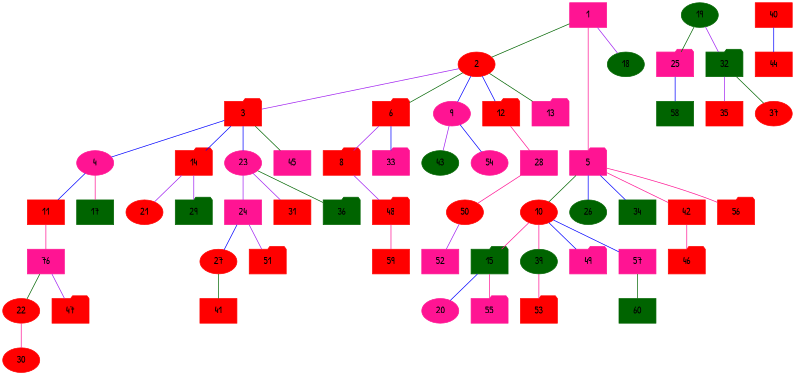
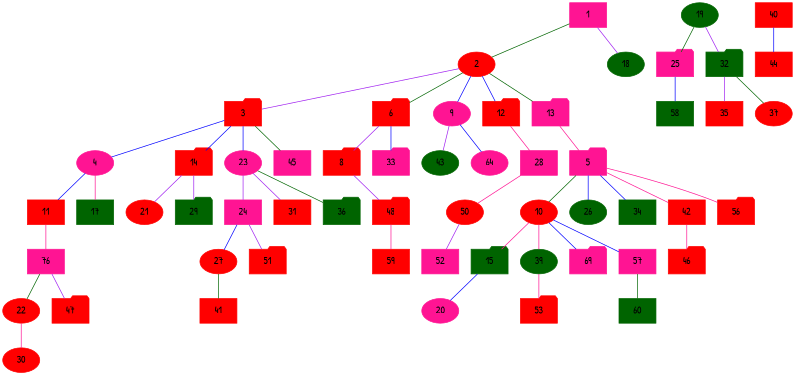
edge "1" -- "5": now "13" -- "5"
node "54": label "54" -> "64"
node "49": label "49" -> "69"
node "55": removed
